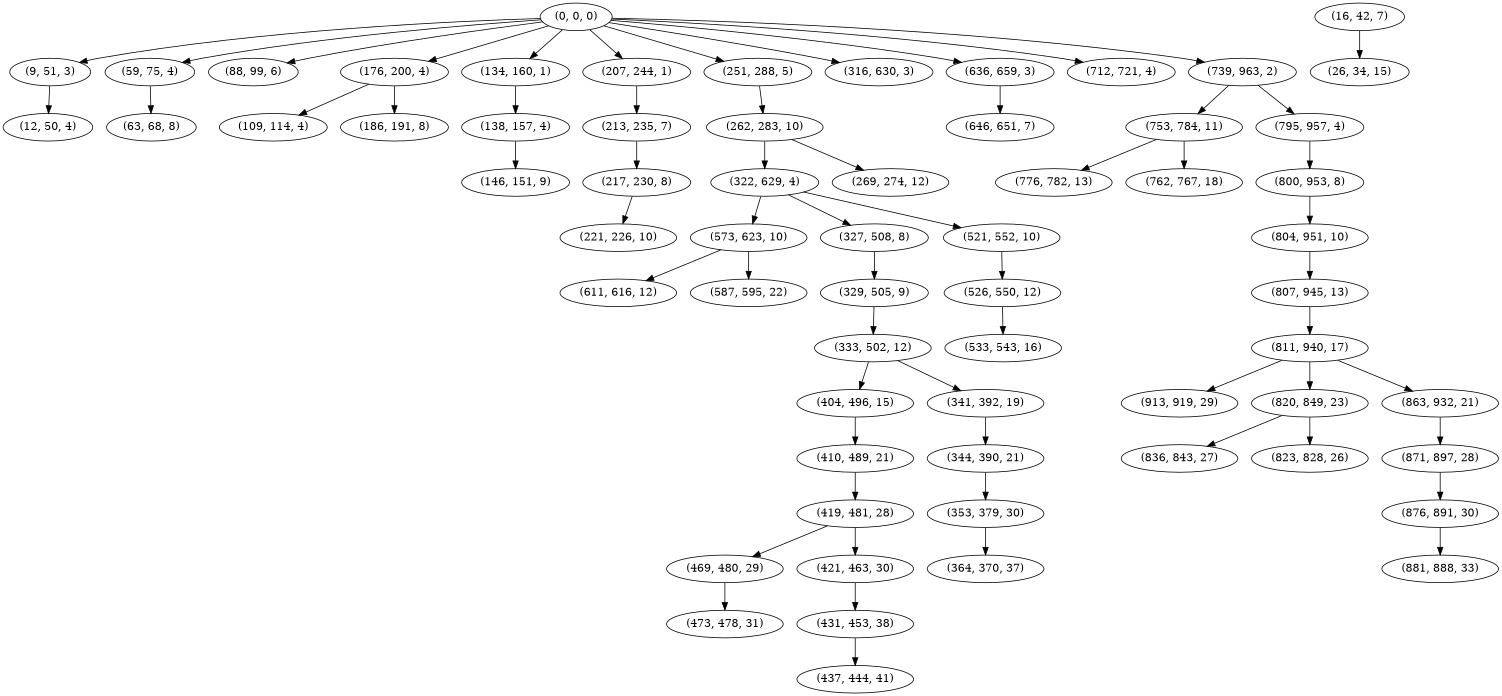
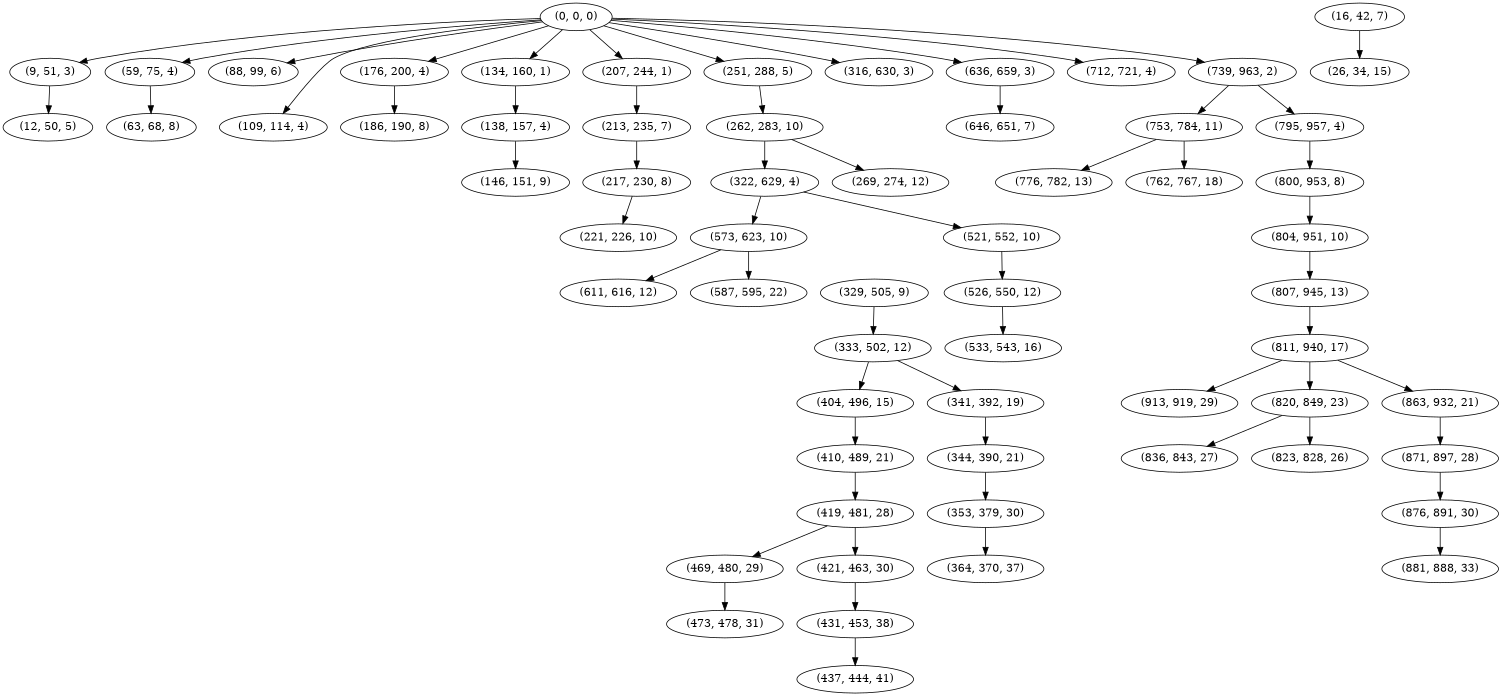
edge "(176, 200, 4)" -> "(109, 114, 4)": now "(0, 0, 0)" -> "(109, 114, 4)"
node "(12, 50, 4)": label "(12, 50, 4)" -> "(12, 50, 5)"
node "(186, 191, 8)": label "(186, 191, 8)" -> "(186, 190, 8)"
node "(327, 508, 8)": removed
